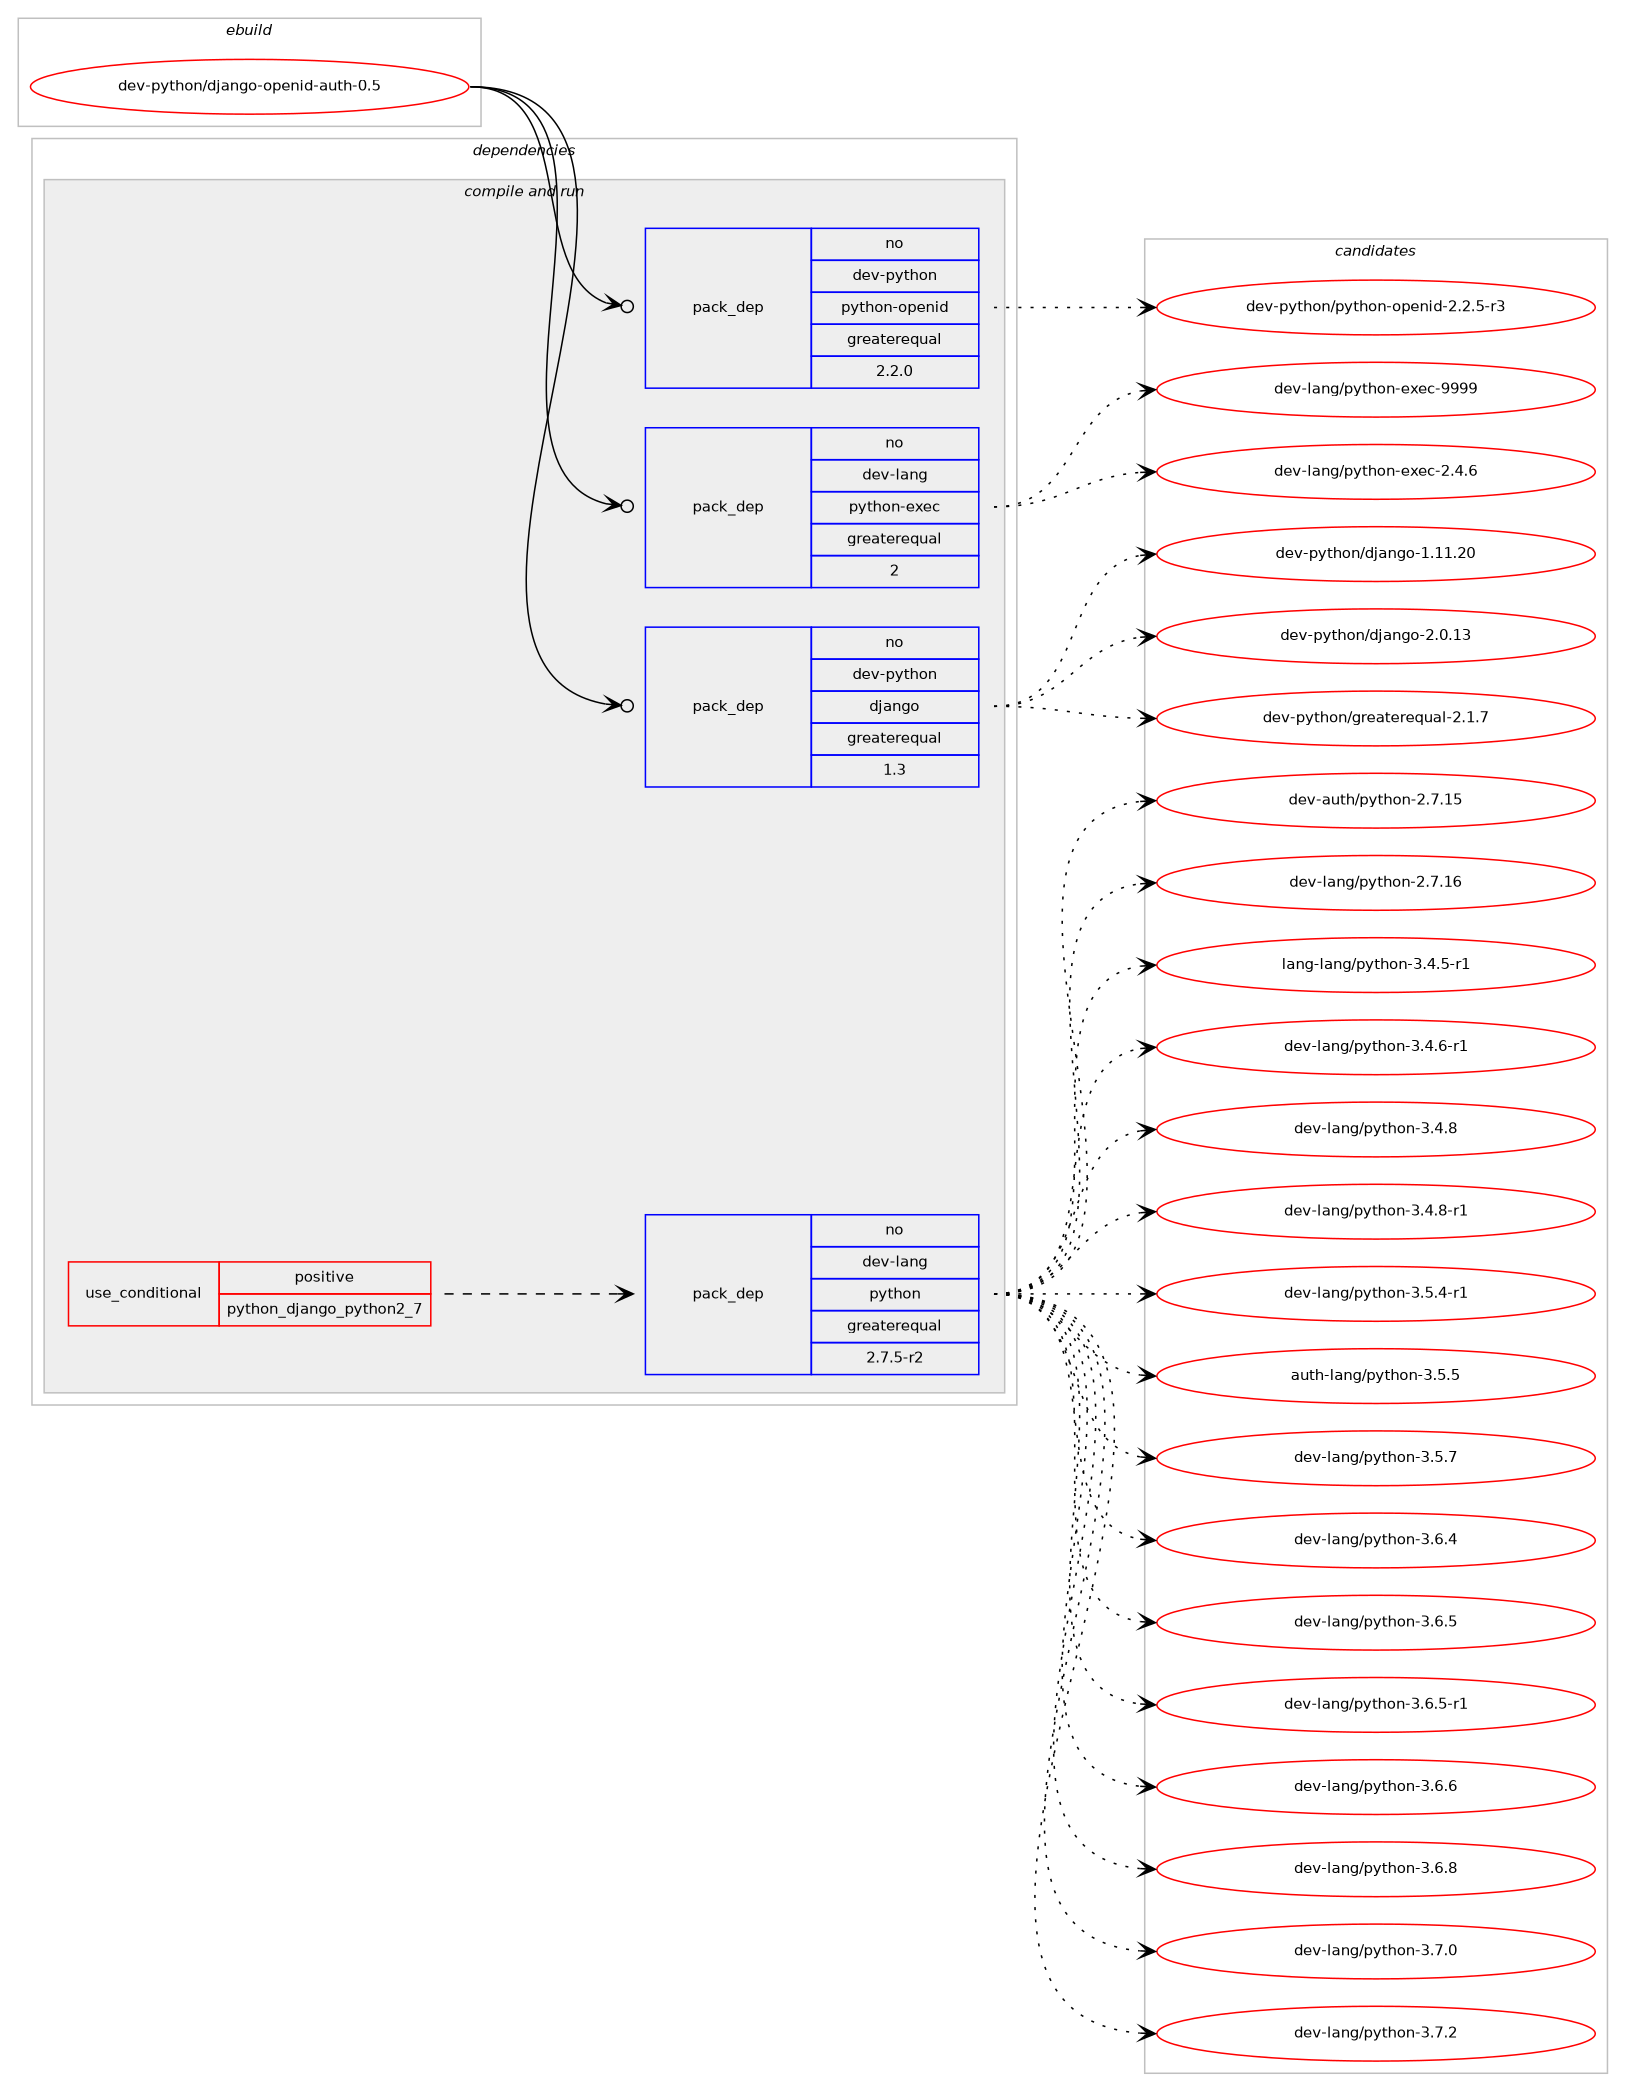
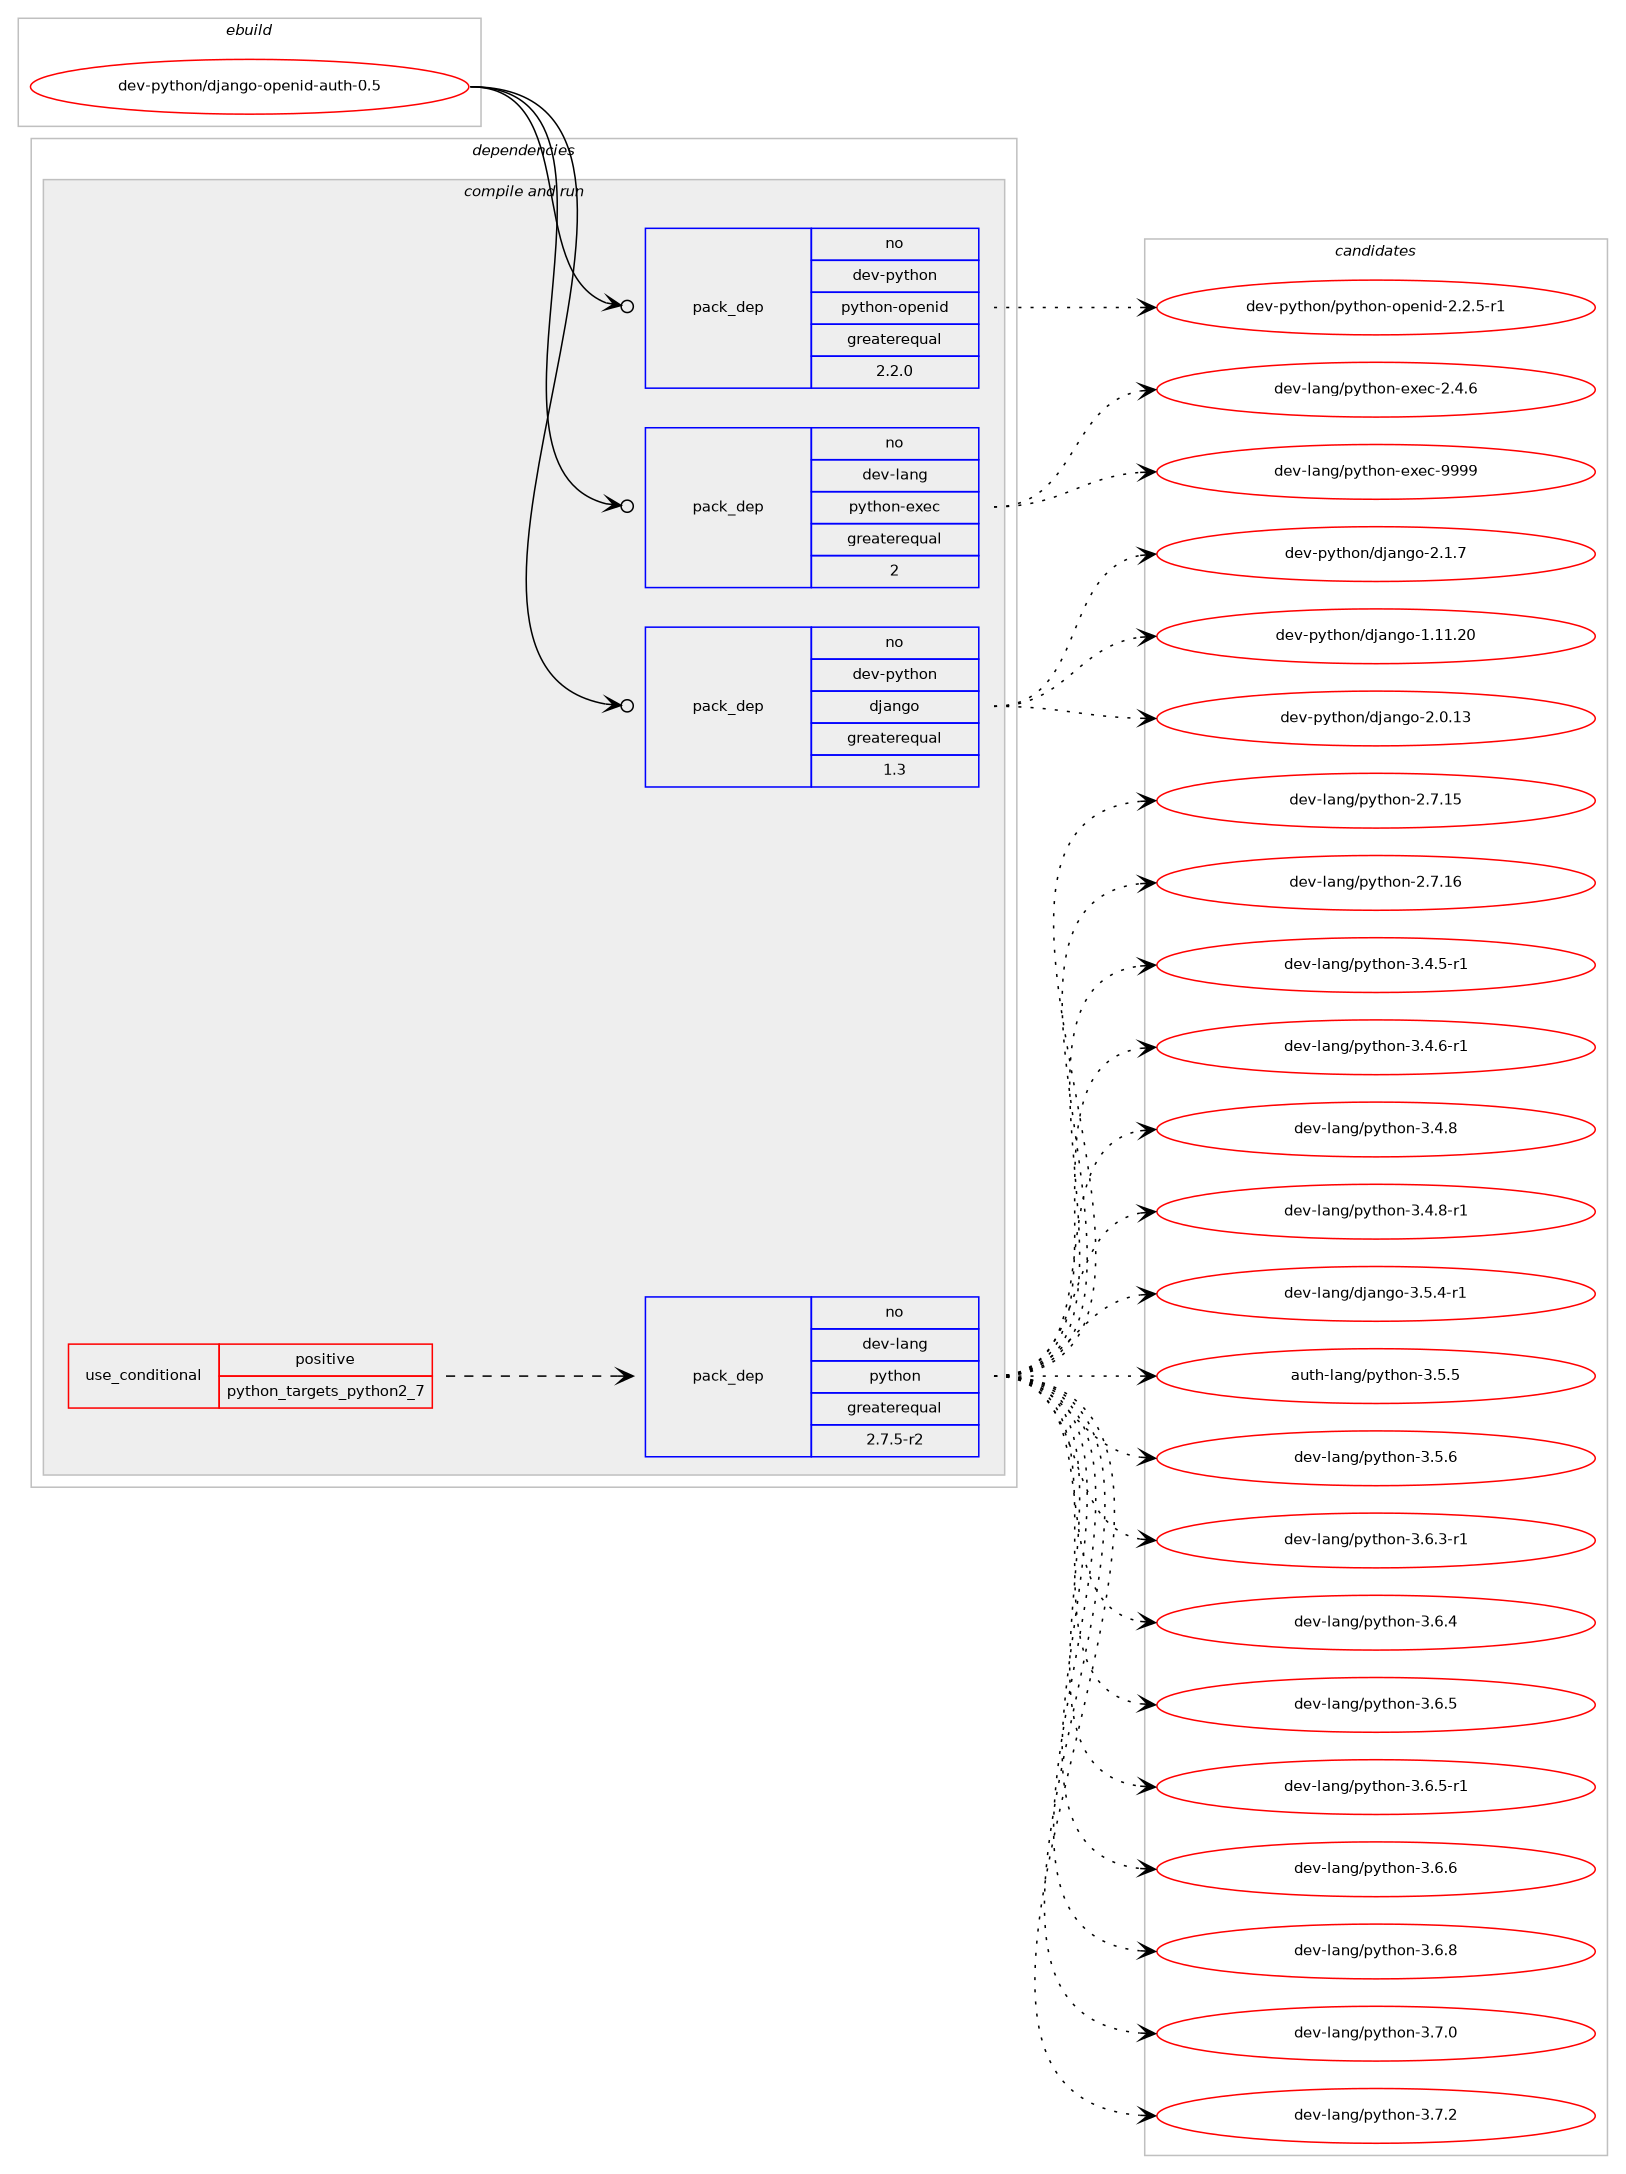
node "dev-python/python-openid-2.2.5-r3": label "dev-python/python-openid-2.2.5-r3" -> "dev-python/python-openid-2.2.5-r1"
node "dev-python/greaterequal-2.1.7": label "dev-python/greaterequal-2.1.7" -> "dev-python/django-2.1.7"
node "dev-auth/python-2.7.15": label "dev-auth/python-2.7.15" -> "dev-lang/python-2.7.15"
node "lang-lang/python-3.4.5-r1": label "lang-lang/python-3.4.5-r1" -> "dev-lang/python-3.4.5-r1"
node "dev-lang/python-3.5.4-r1": label "dev-lang/python-3.5.4-r1" -> "dev-lang/django-3.5.4-r1"
node "use_conditional": text "python_django_python2_7" -> "python_targets_python2_7"
node "dev-lang/python-3.5.7": label "dev-lang/python-3.5.7" -> "dev-lang/python-3.5.6"
node "dev-lang/python-3.6.3-r1": added
